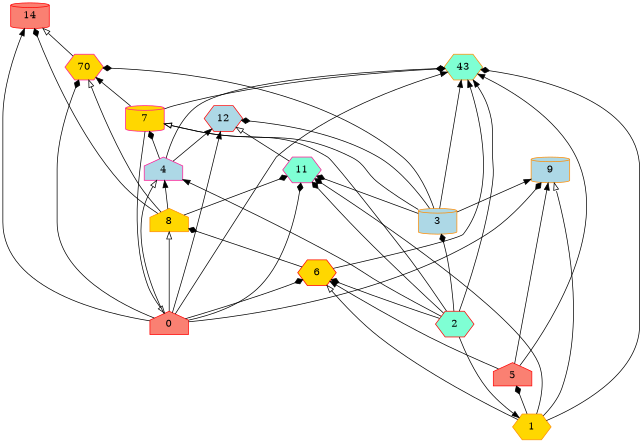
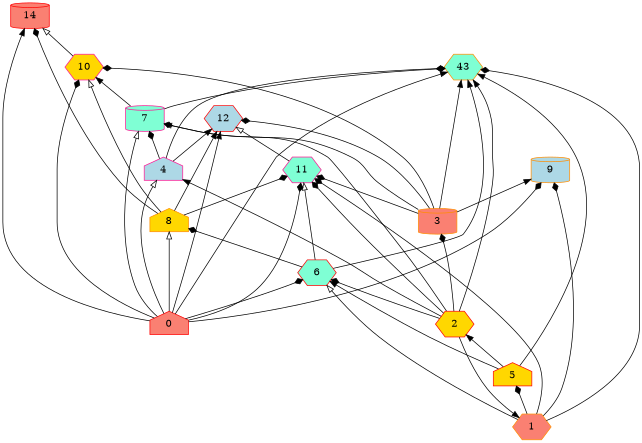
node "70": label "70" -> "10"
node "7": fillcolor gold -> aquamarine
edge "2" -> "7": arrowhead onormal -> diamond
edge "8" -> "4": now "8" -> "12"
edge "7" -> "0": reversed
node "3": fillcolor lightblue -> salmon
edge "6" -> "11": added
node "6": fillcolor gold -> aquamarine
edge "5" -> "9": now "5" -> "2"
edge "1" -> "9": arrowhead onormal -> diamond
node "2": fillcolor aquamarine -> gold
node "5": fillcolor salmon -> gold
node "1": fillcolor gold -> salmon
